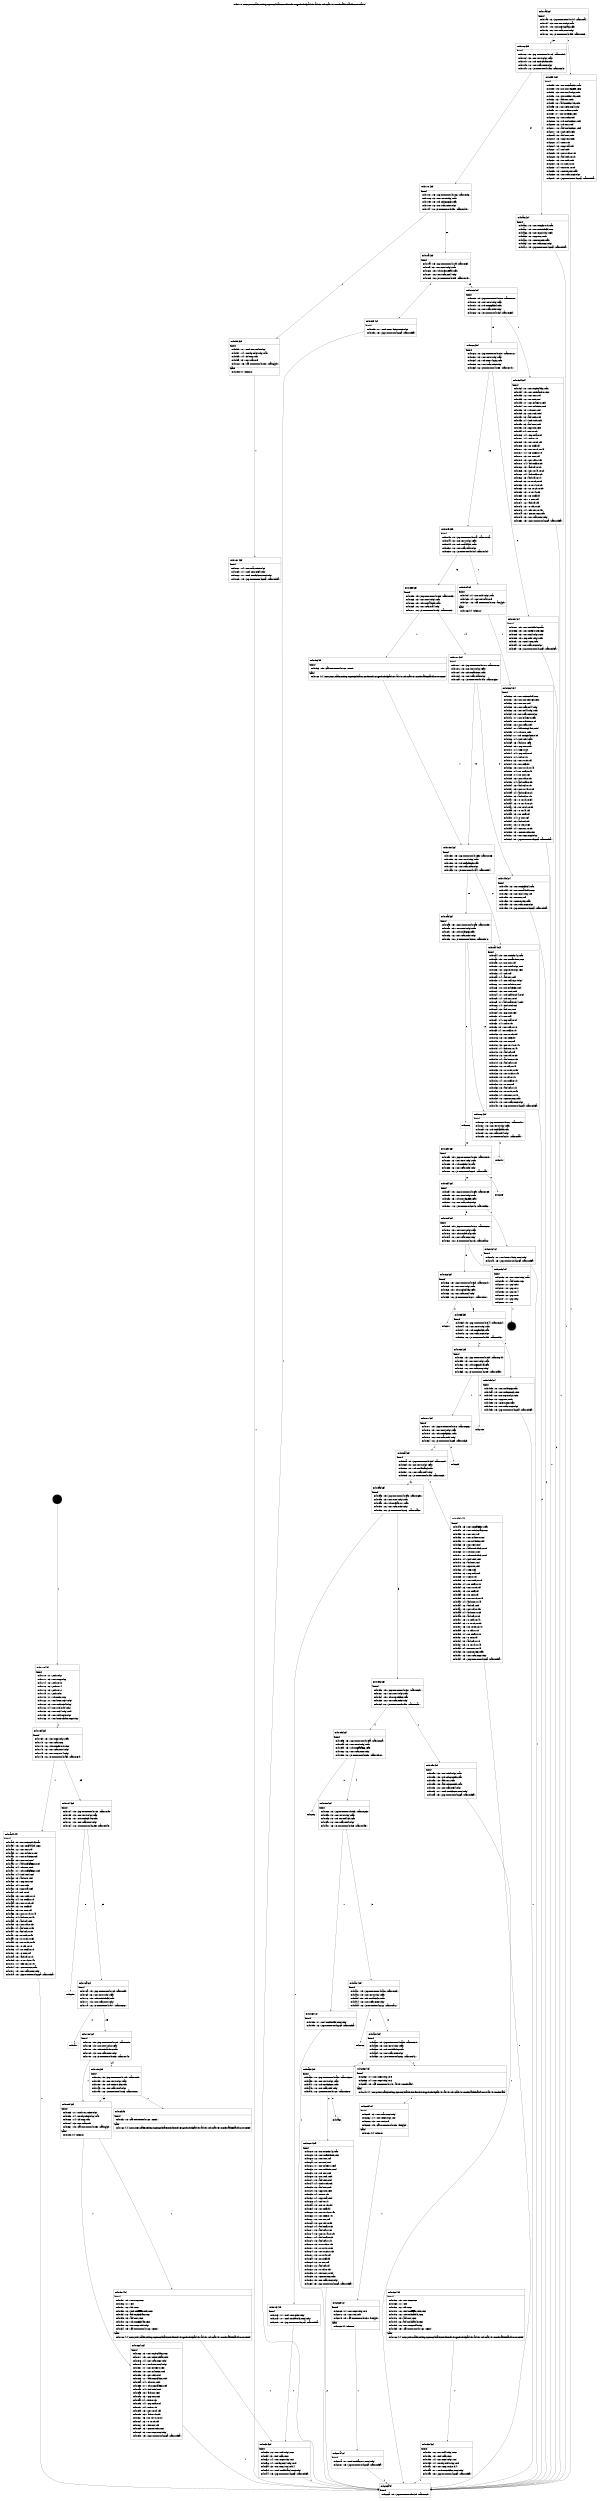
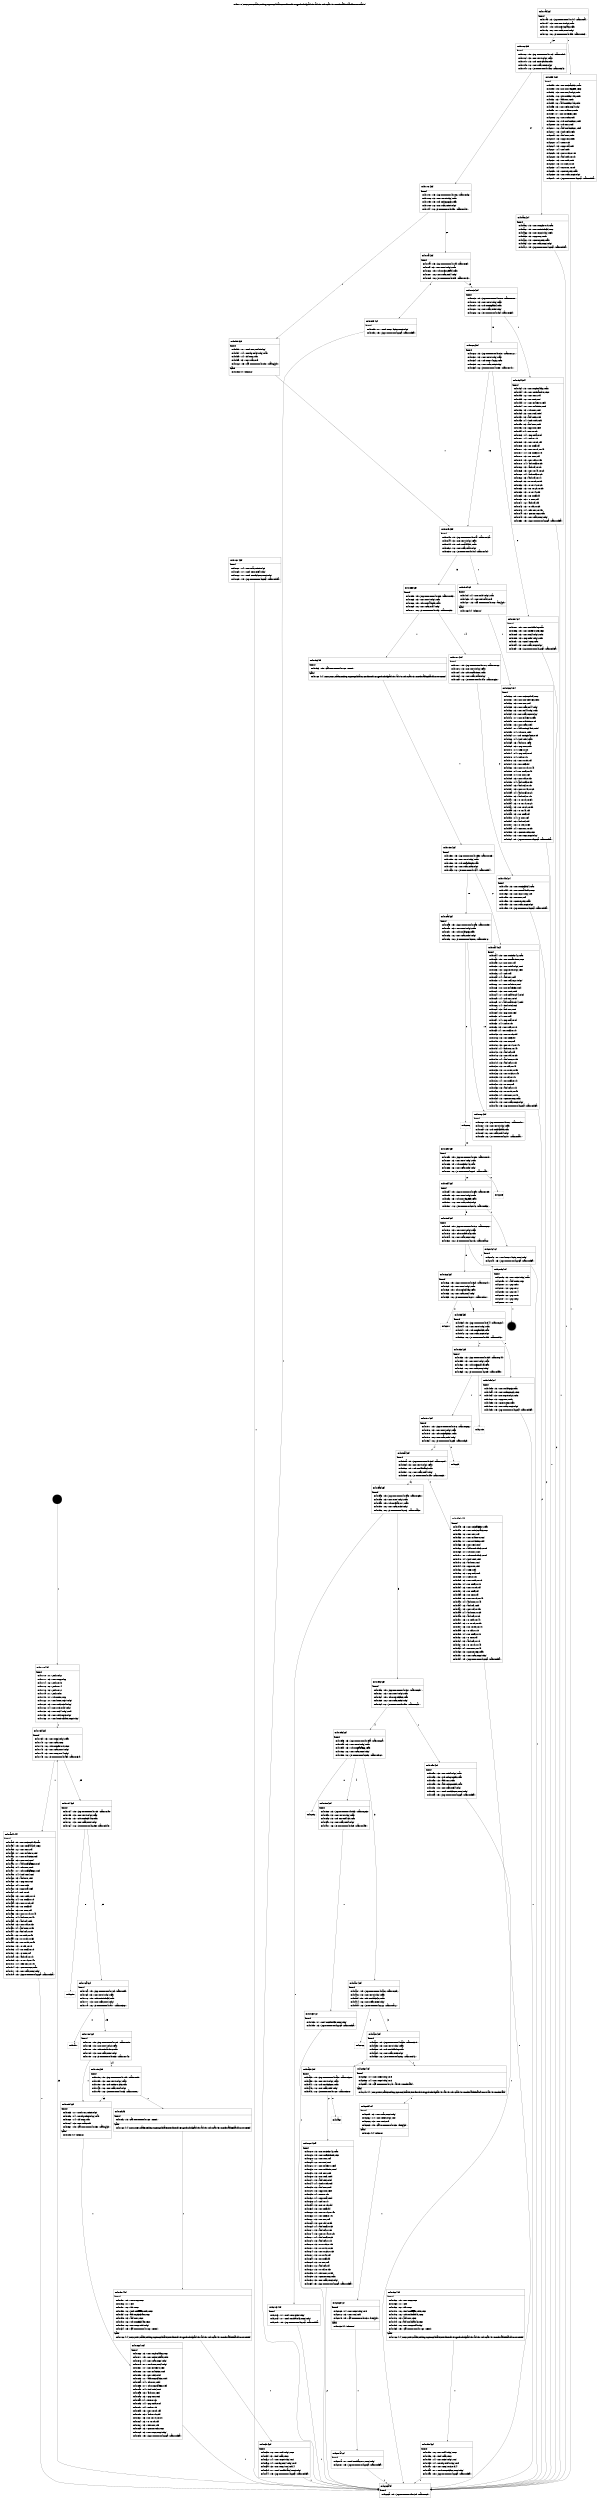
edge "0x401bf0 [23]" -> "0x401c07 [23]": now "0x401bf0 [23]" -> "0x401845 [25]"
edge "0x401877 [25]" -> "0x401890 [25]": removed, label "12"
node "0x4021b7": removed
edge "0x4019ee [25]" -> "0x401a07 [25]": now "0x4019d5 [25]" -> "0x401a07 [25]"
edge "0x401e55 [23]" -> "0x401f01 [40]": now "0x401efc [5]" -> "0x401f01 [40]"
edge "0x40226a [5]" -> "0x40173d [23]": added, label "25"
edge "0x4021c3 [19]" -> "0x401f29 [32]": now "0x4021c3 [19]" -> "0x40226a [5]"
